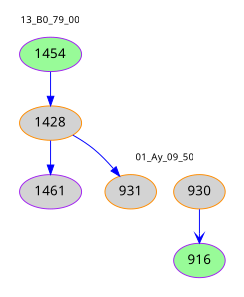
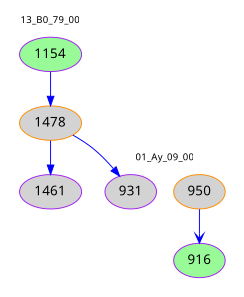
node "1454": label "1454" -> "1154"
node "1428": label "1428" -> "1478"
cluster "01_Ay_09_50": label "01_Ay_09_50" -> "01_Ay_09_00"
node "931": color darkorange -> purple
node "930": label "930" -> "950"
